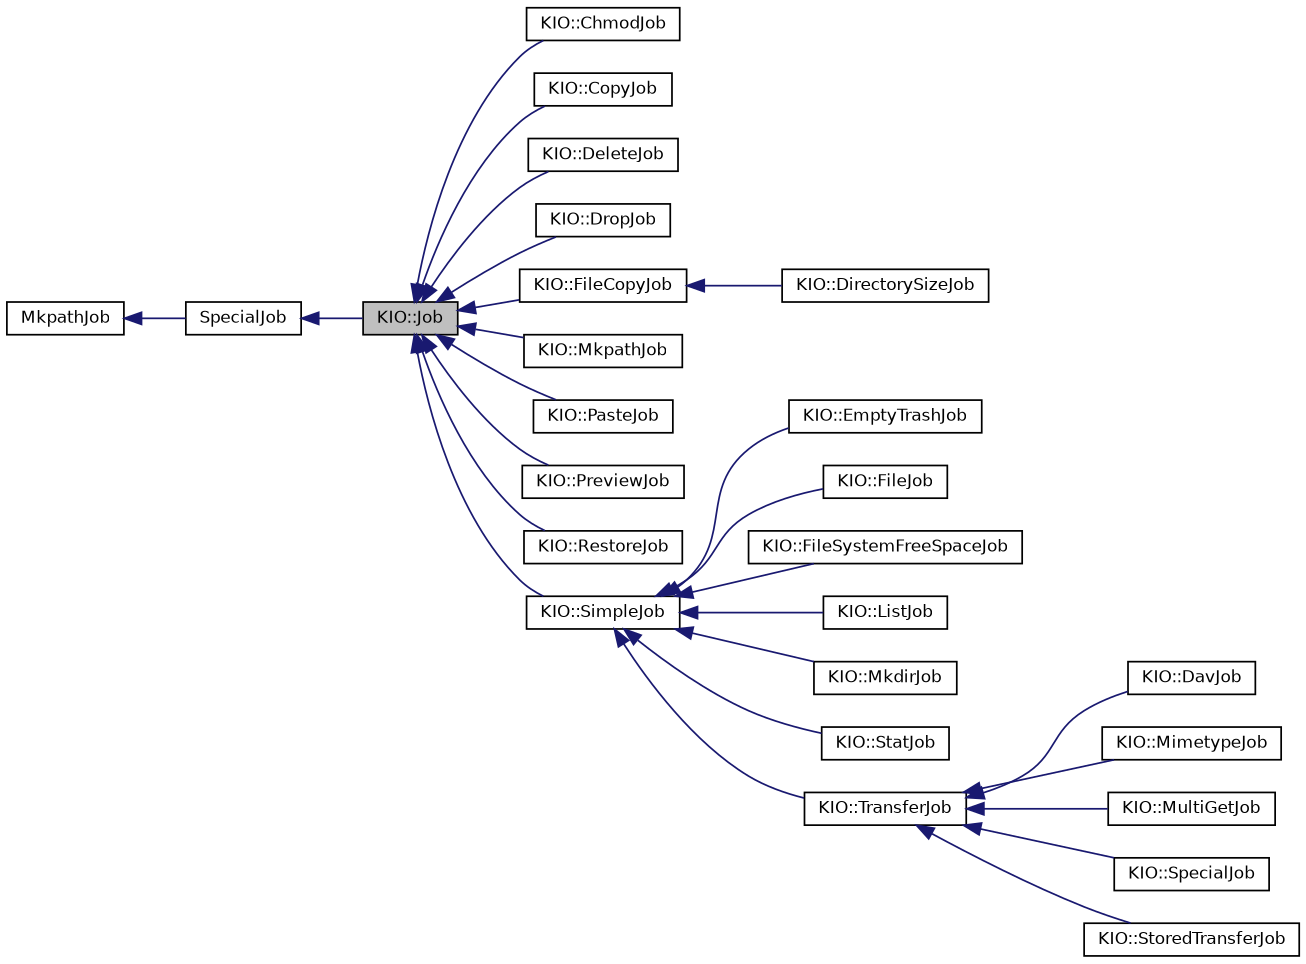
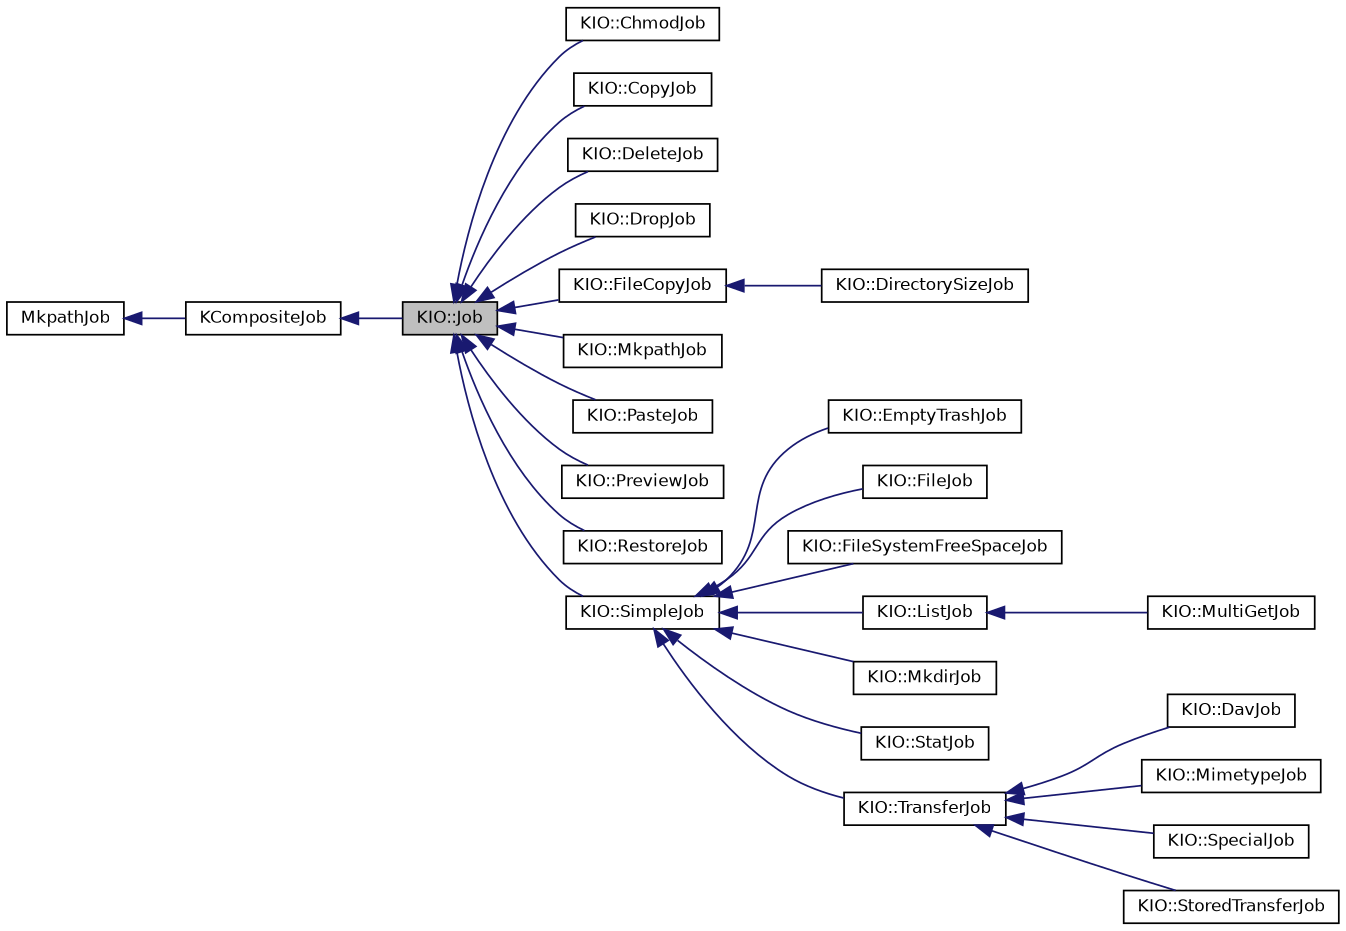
node "SpecialJob": label "SpecialJob" -> "KCompositeJob"
edge "KIO::MultiGetJob" -> "KIO::TransferJob": now "KIO::MultiGetJob" -> "KIO::ListJob"
